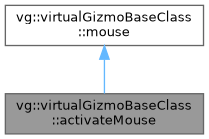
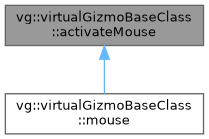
edge "vg::virtualGizmoBaseClass ::activateMouse" -> "vg::virtualGizmoBaseClass ::mouse": reversed
